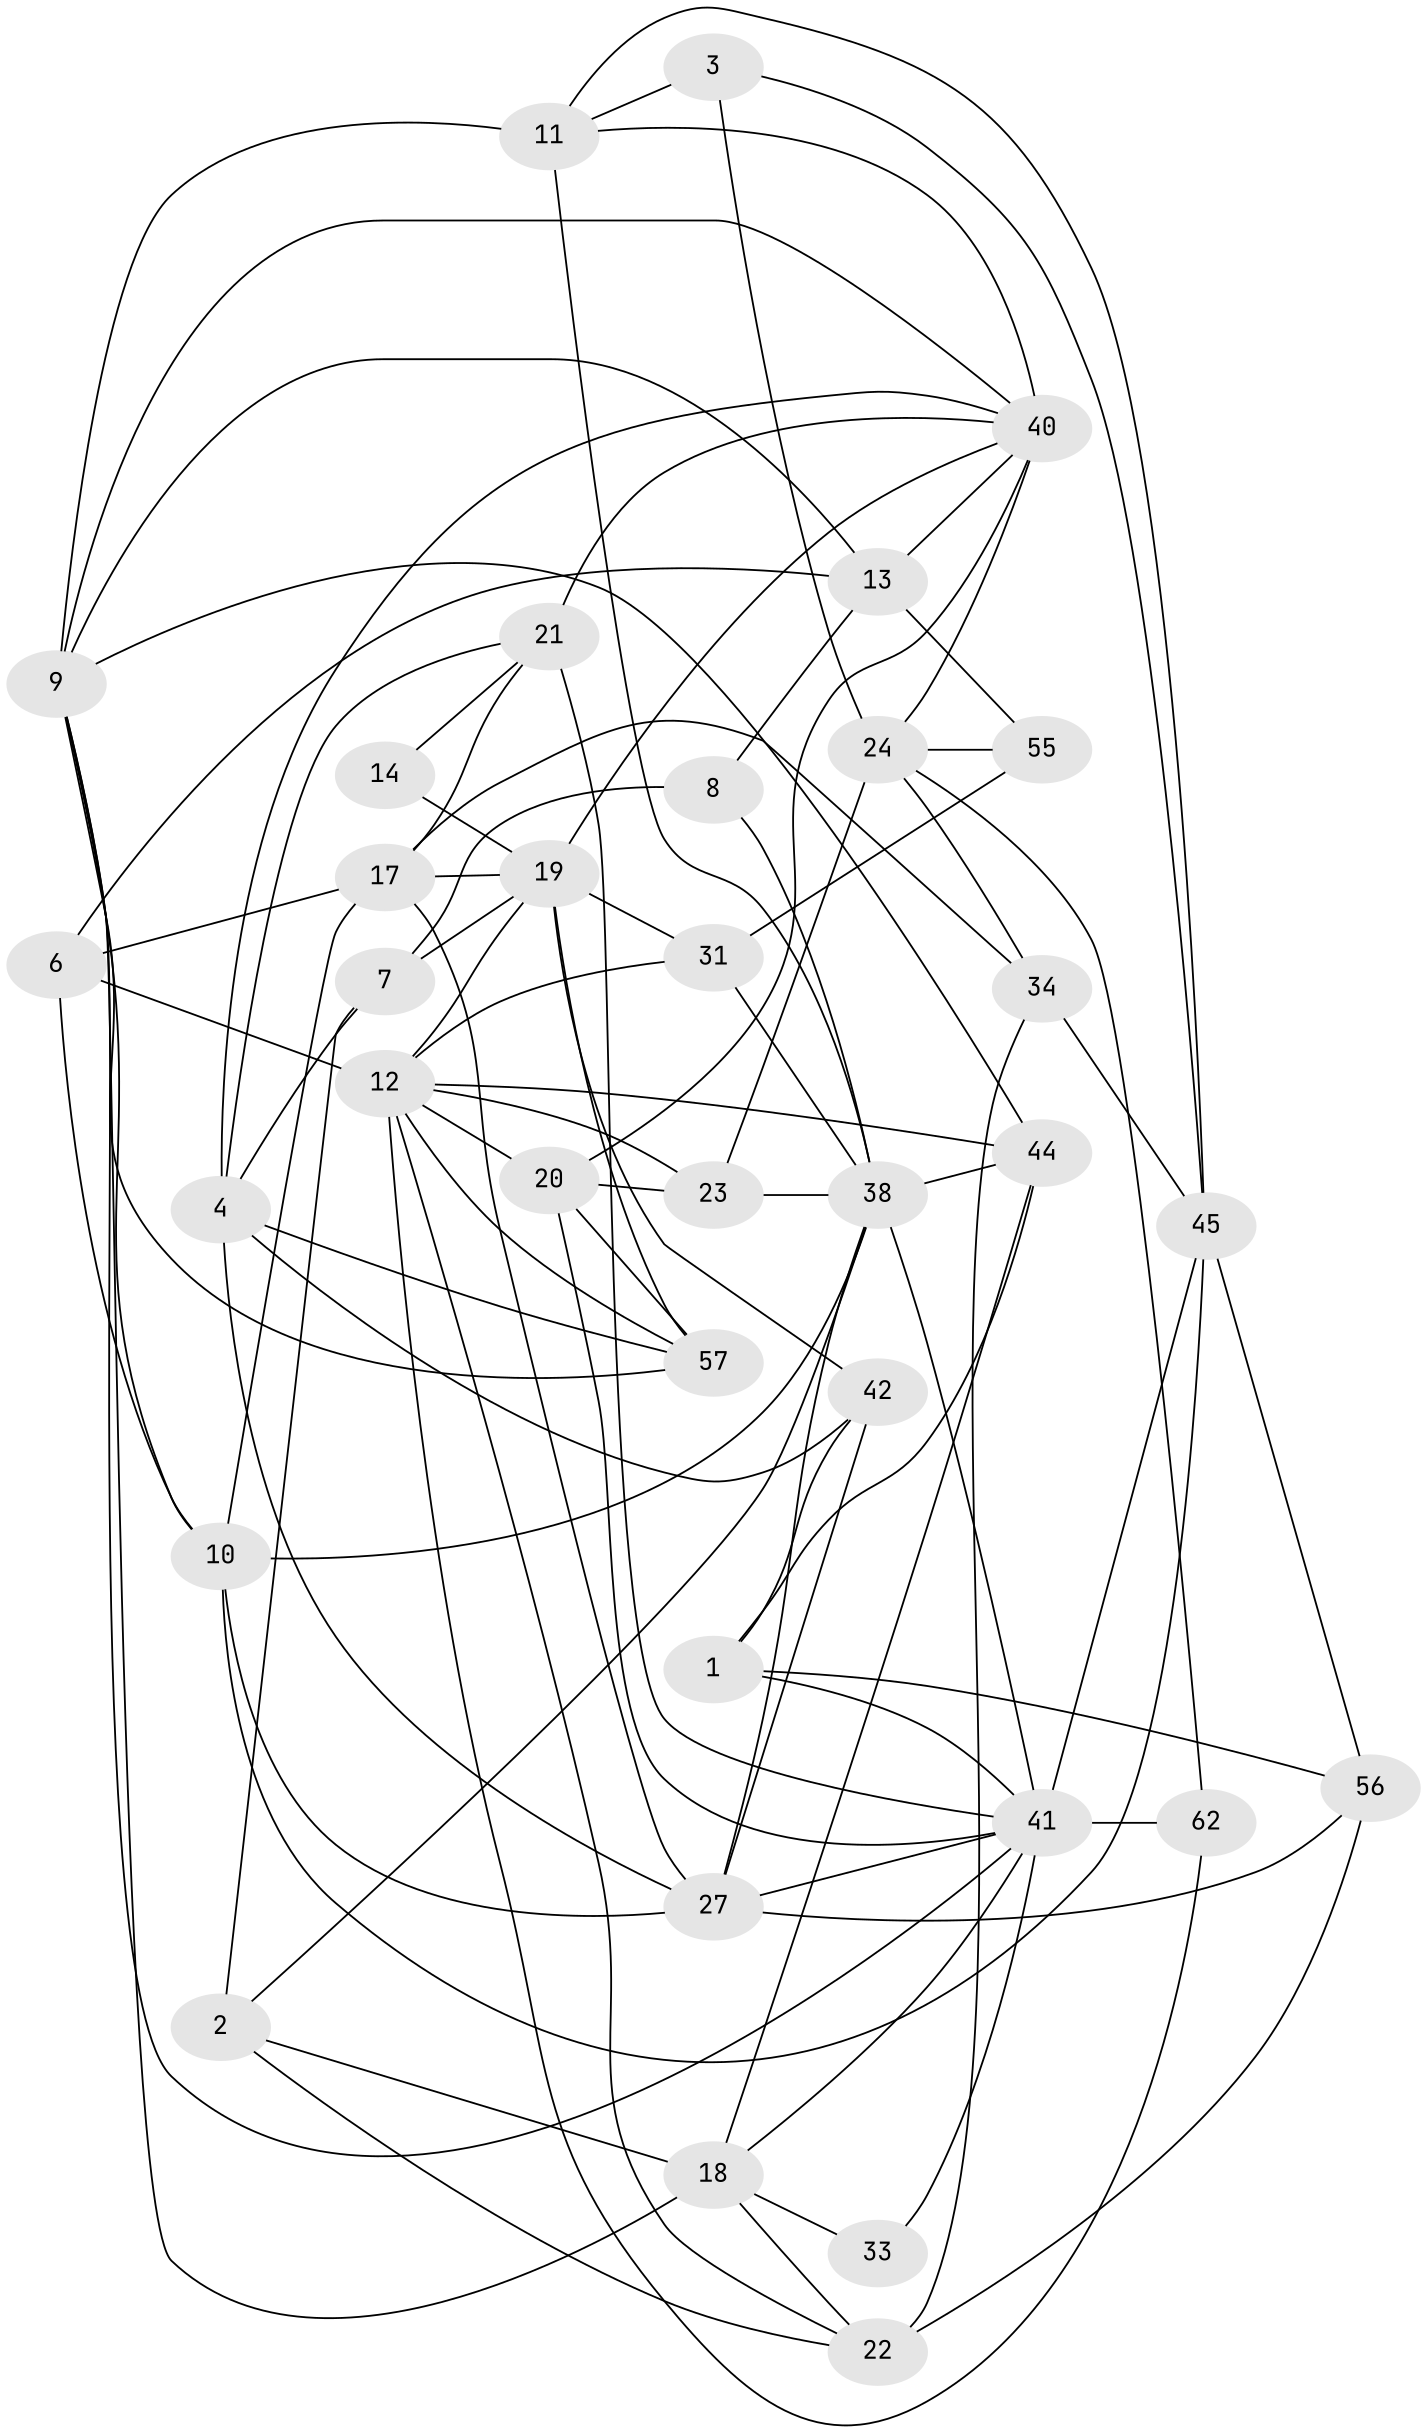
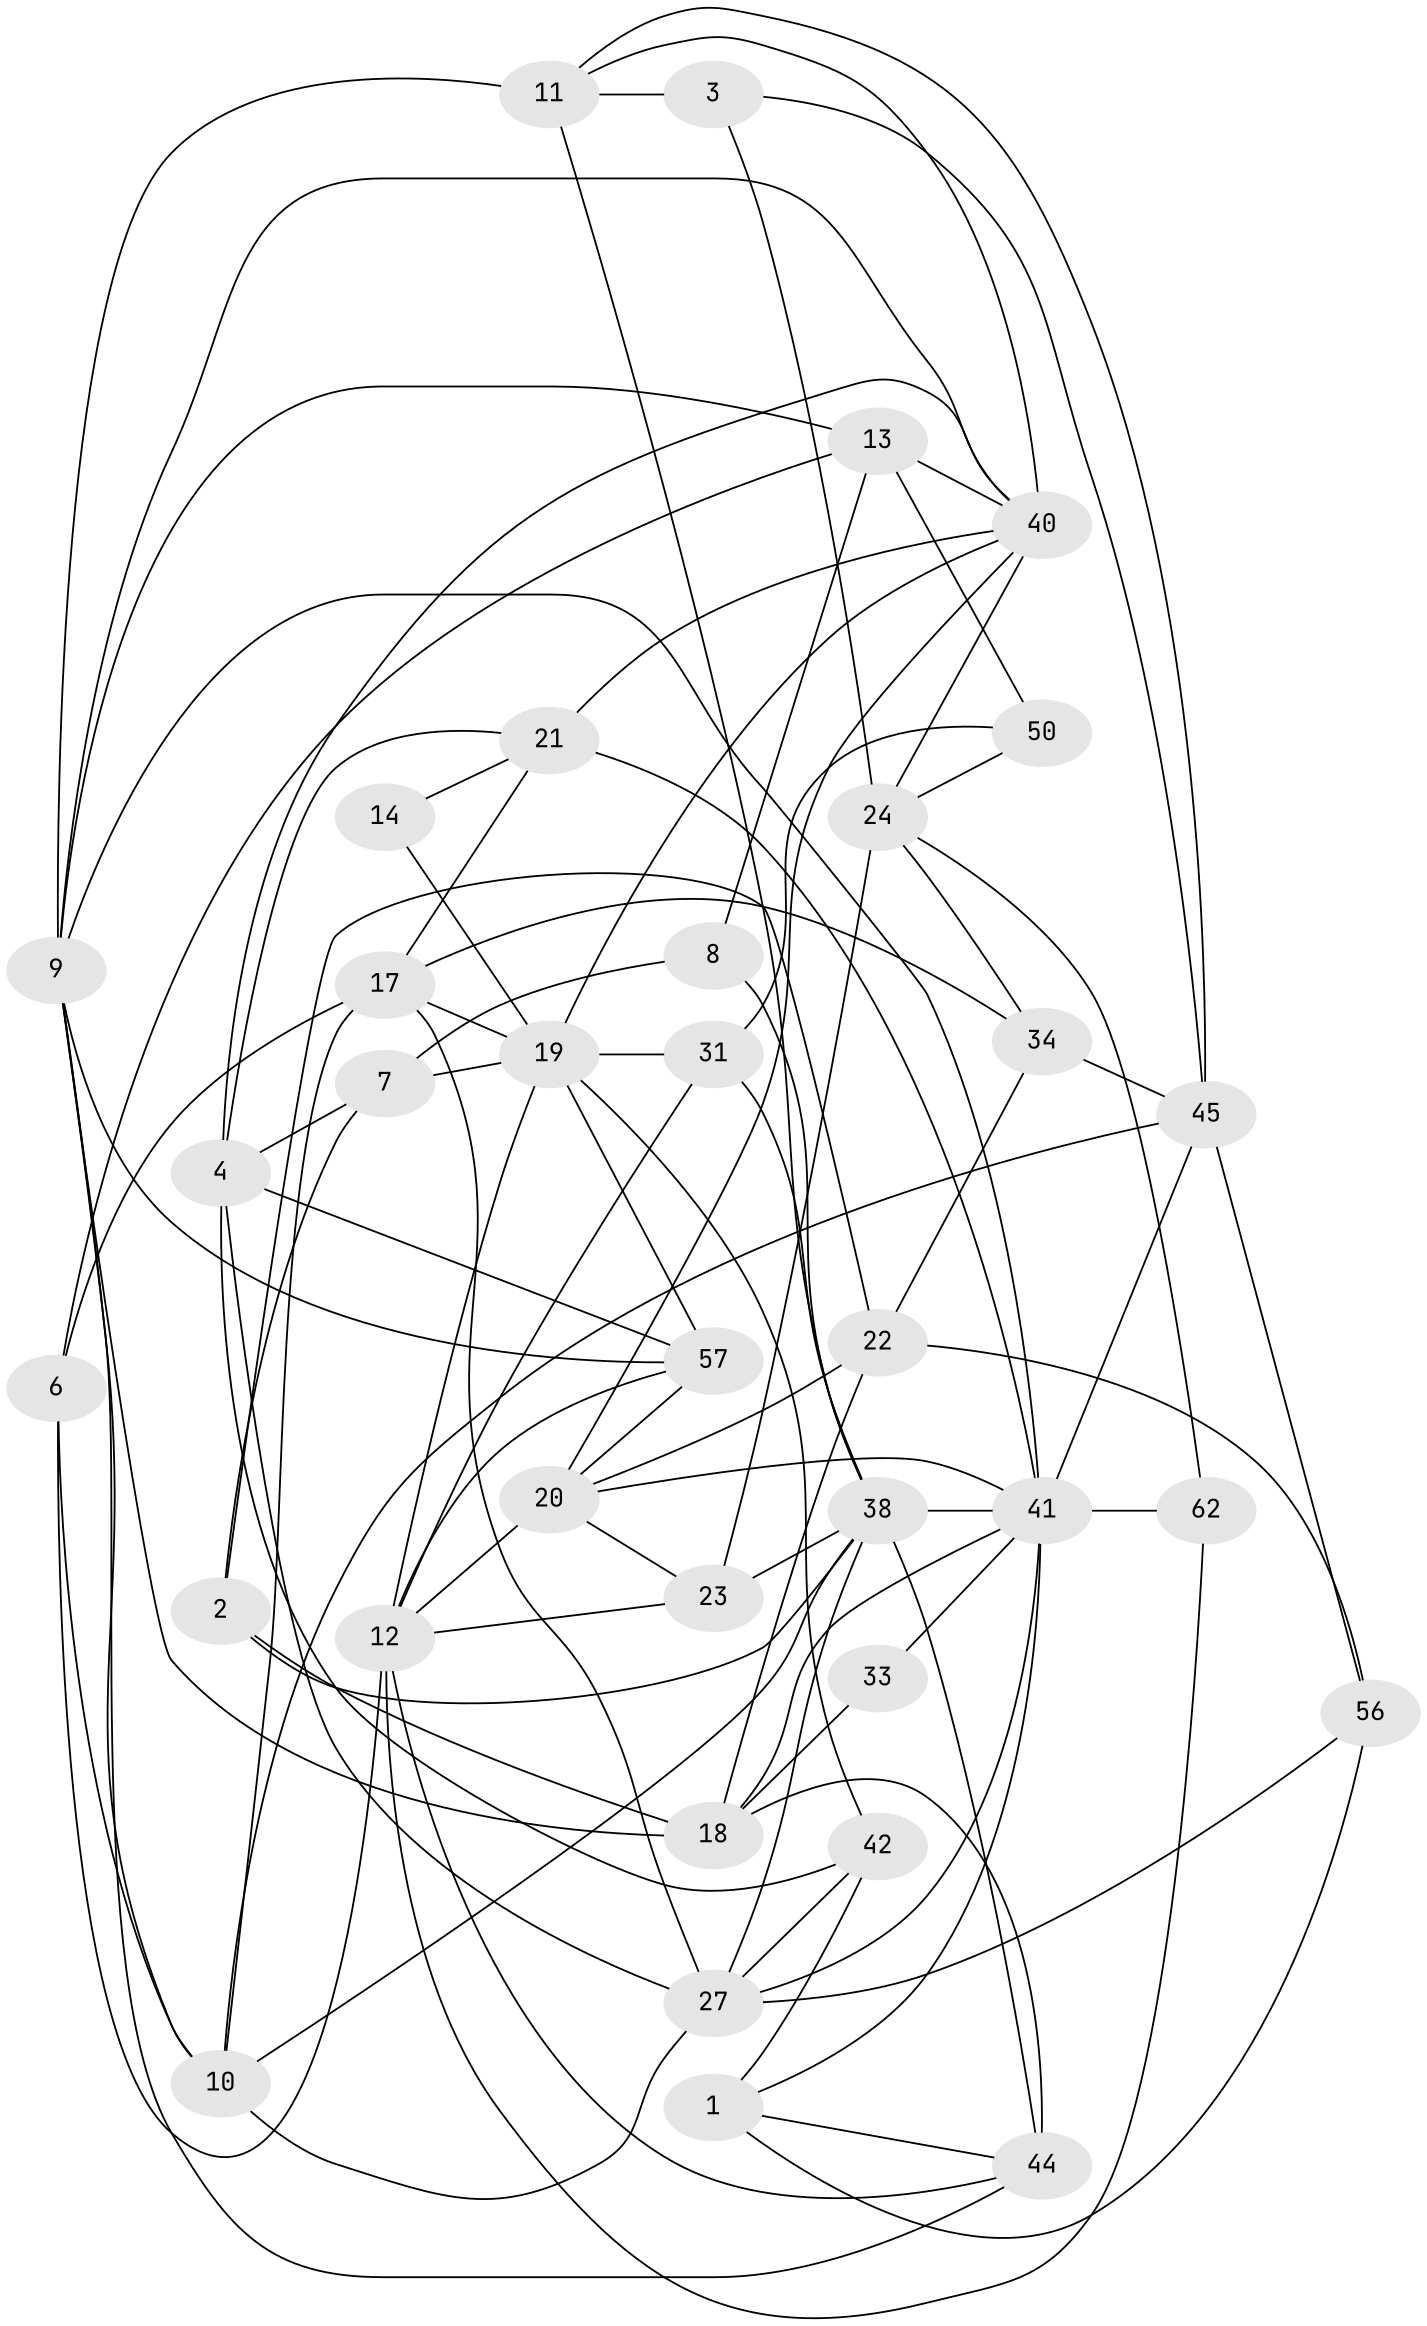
node "55": label "55" -> "50"
edge "12" -- "22": now "20" -- "22"
